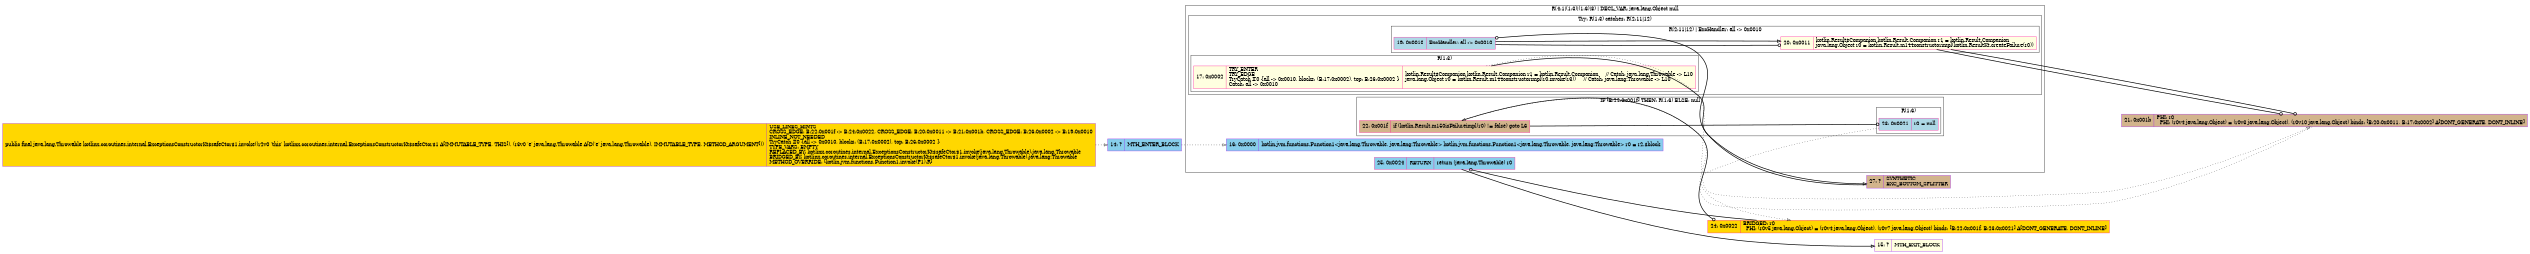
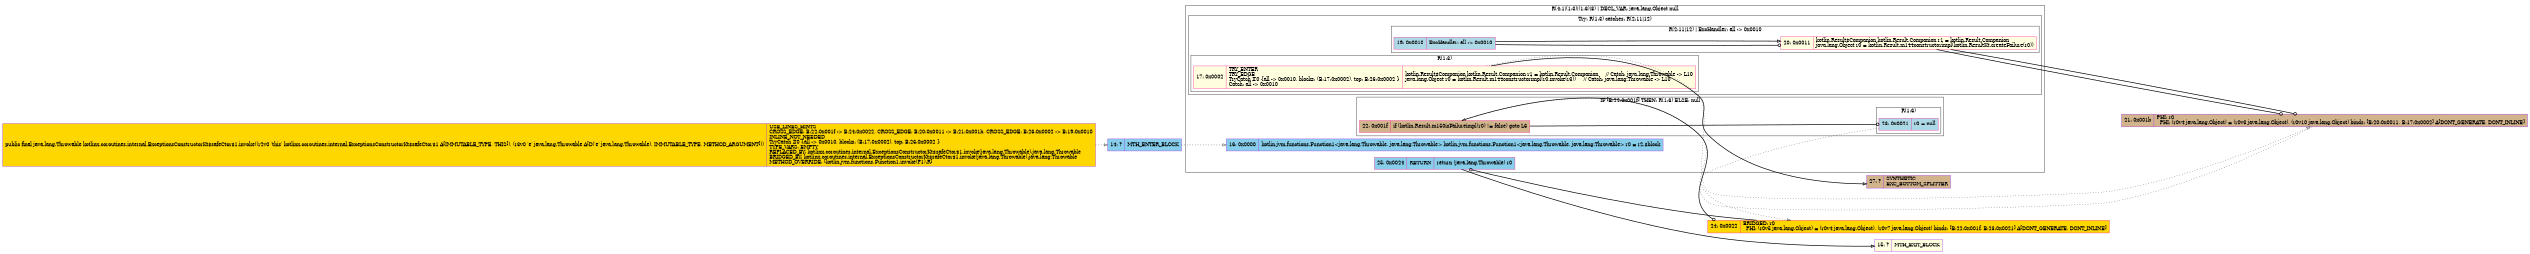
edge "27: ?" -> "19: 0x0010": removed
